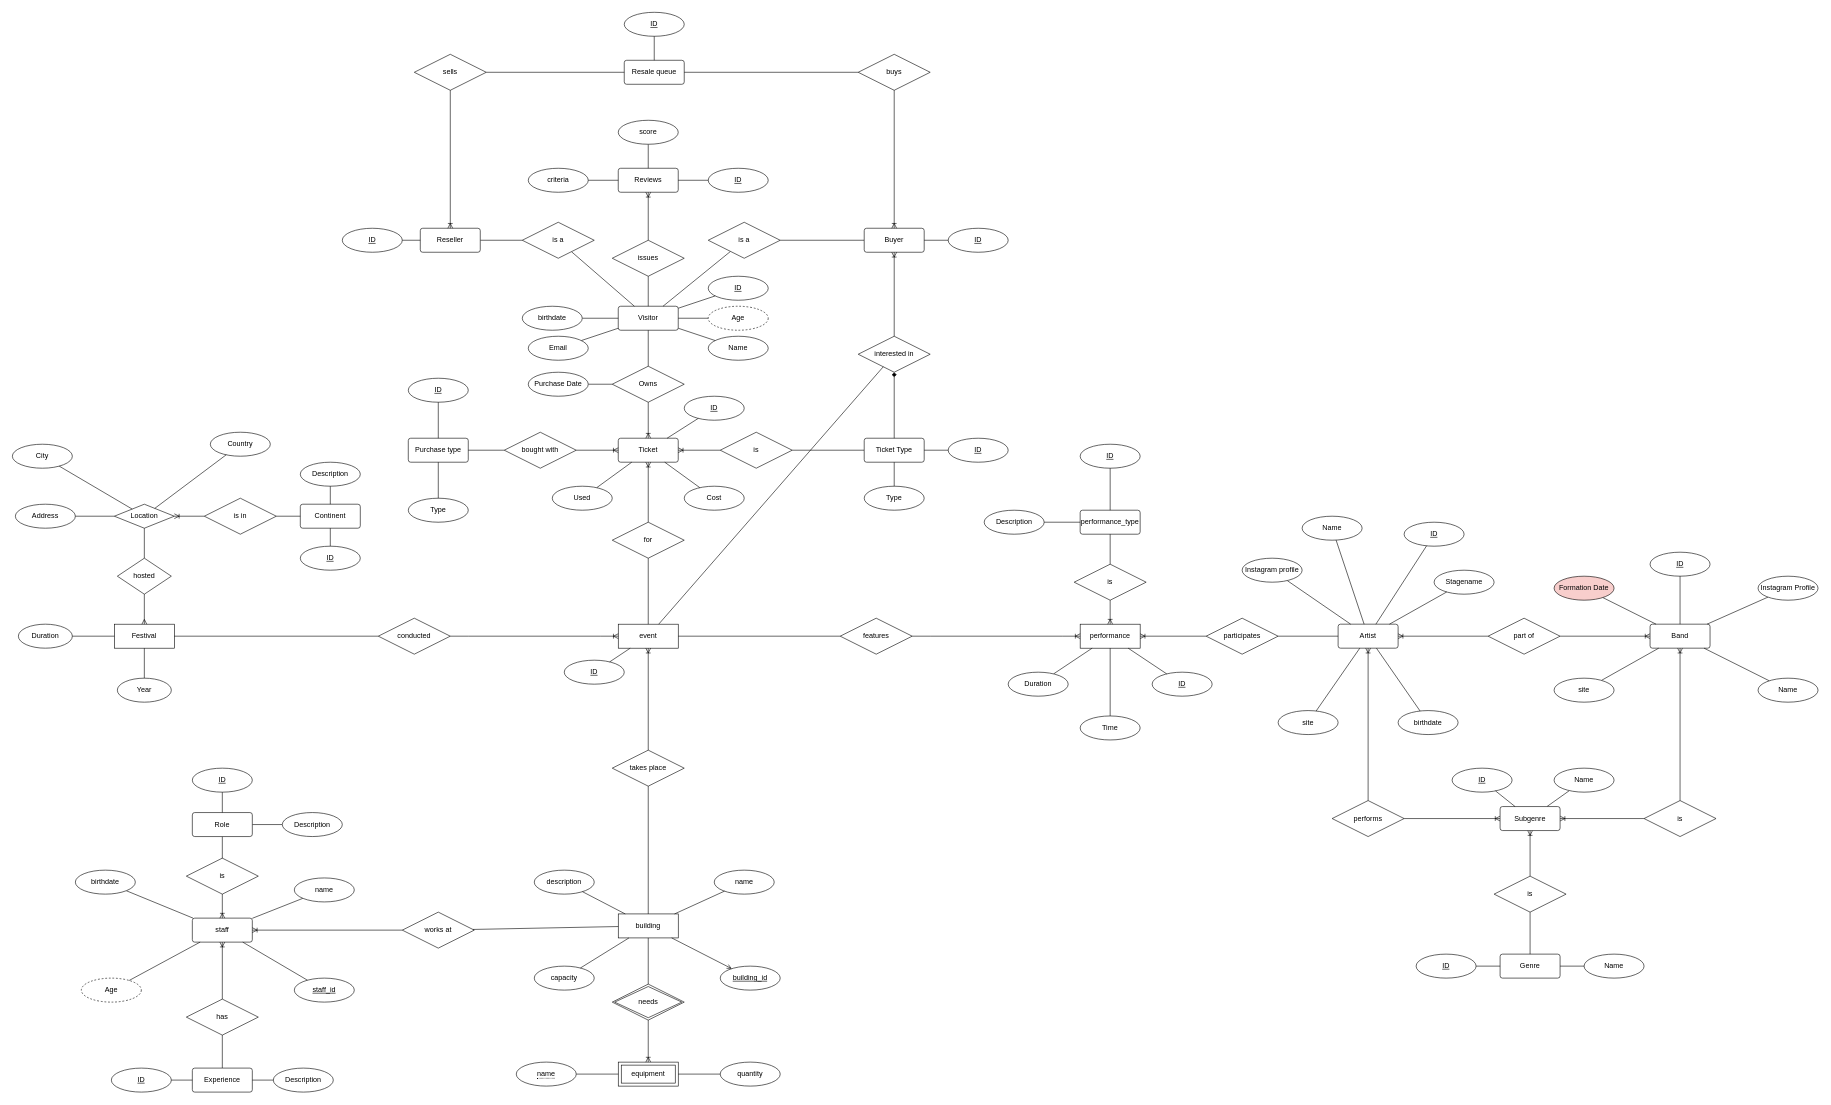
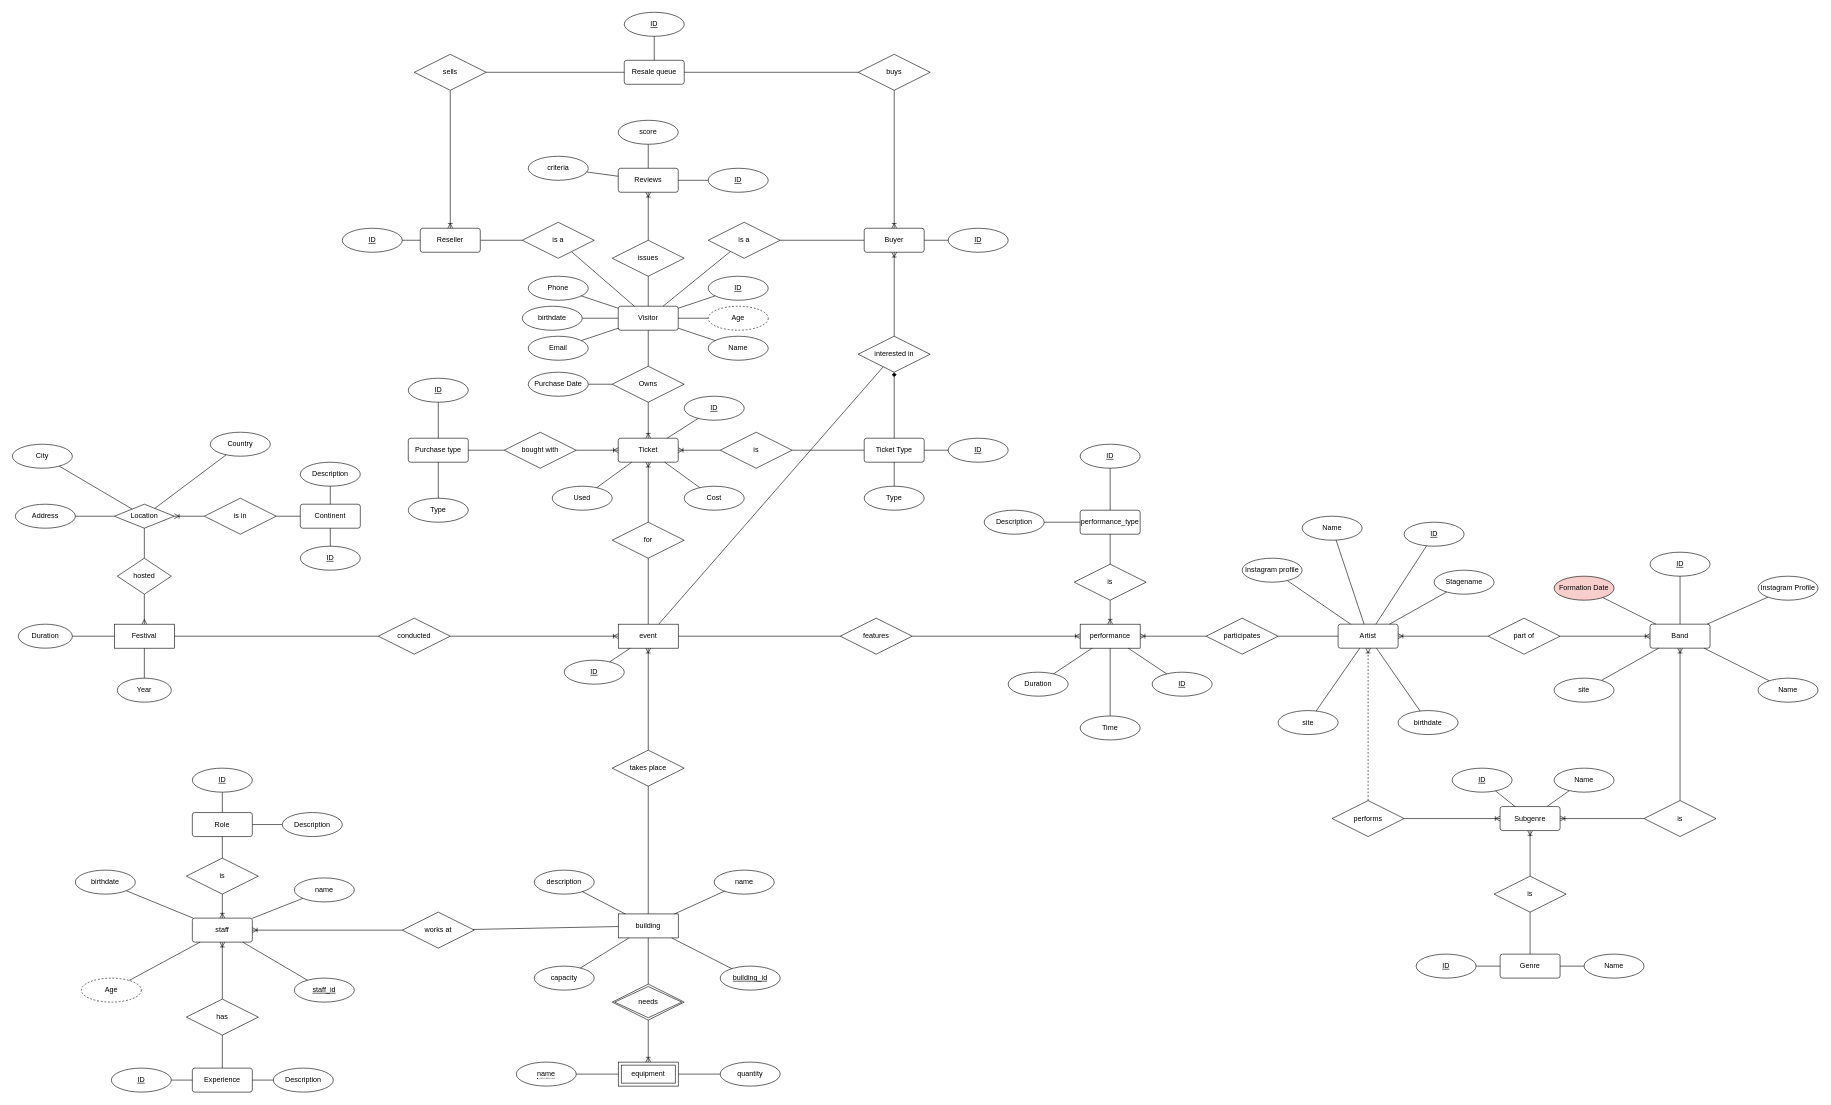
node "criteria": moved (558, 180) -> (558, 168)
node "Phone": added
edge "Phone" -- "Visitor": added
edge "performs" -> "Artist": style solid -> dashed
edge "building" -> "building_id": arrowhead open -> none
